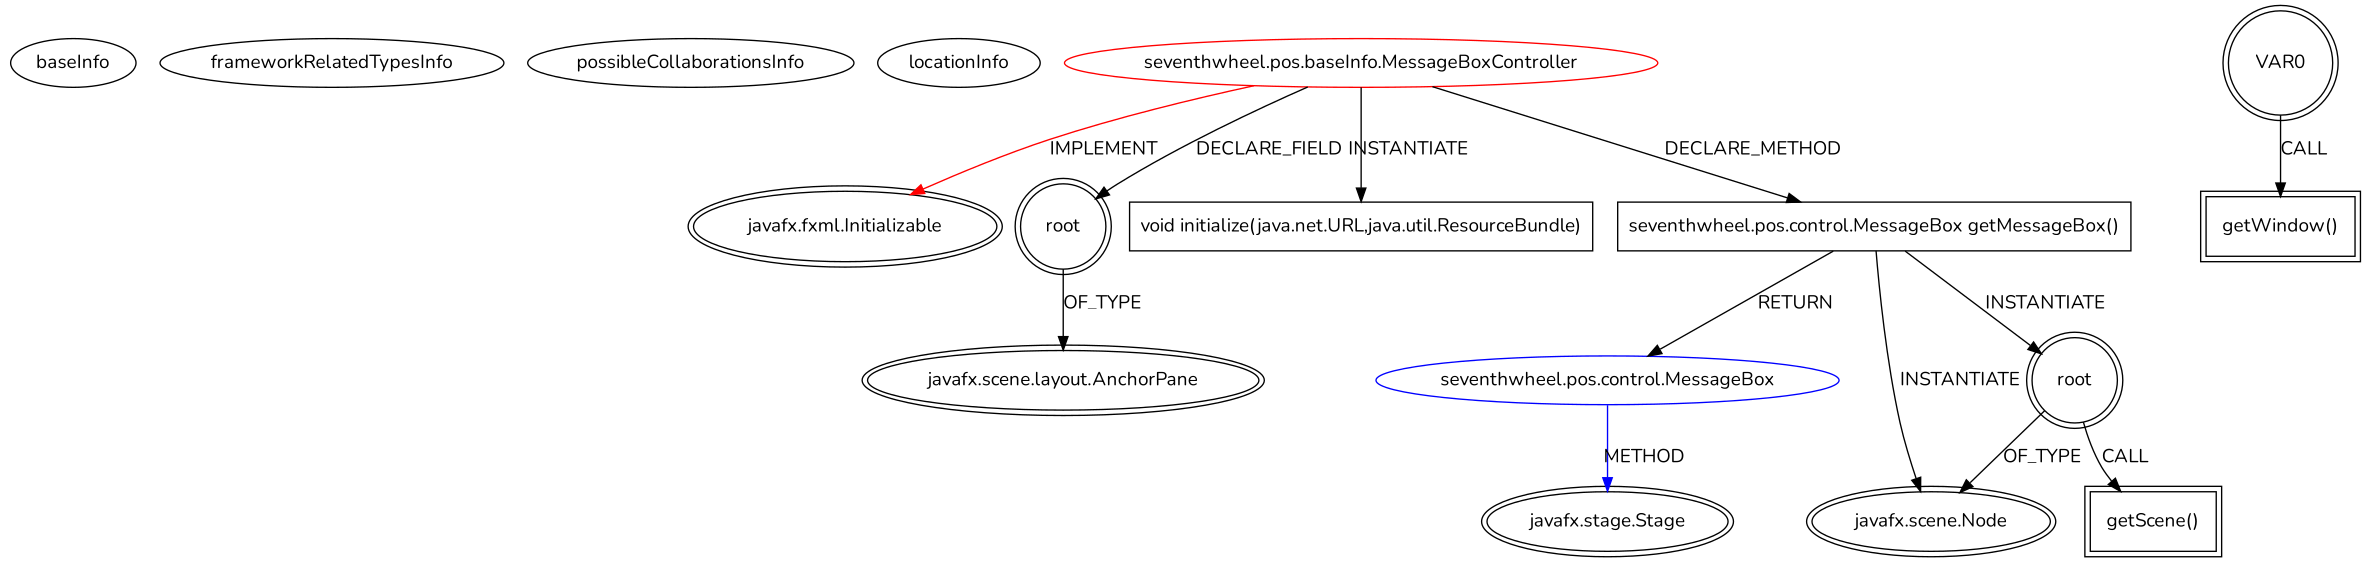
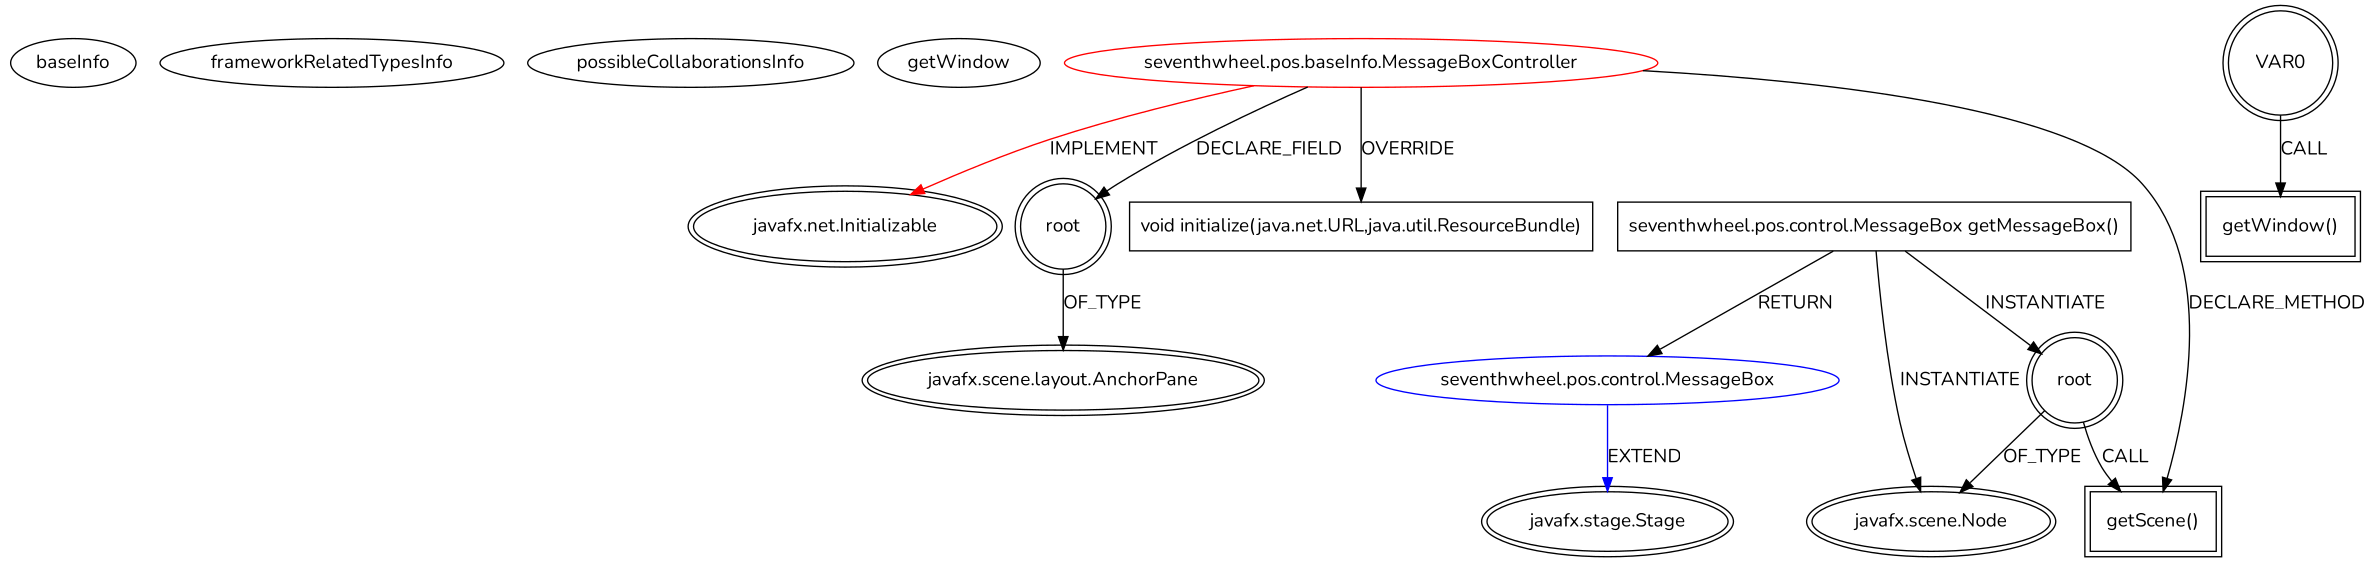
node "locationInfo": label "locationInfo" -> "getWindow"
edge "seventhwheel.pos.baseInfo.MessageBoxController" -> "seventhwheel.pos.control.MessageBox getMessageBox()": now "seventhwheel.pos.baseInfo.MessageBoxController" -> "getScene()"
edge "seventhwheel.pos.baseInfo.MessageBoxController" -> "void initialize(java.net.URL,java.util.ResourceBundle)": label "INSTANTIATE" -> "OVERRIDE"
node "javafx.fxml.Initializable": label "javafx.fxml.Initializable" -> "javafx.net.Initializable"
edge "seventhwheel.pos.control.MessageBox" -> "javafx.stage.Stage": label "METHOD" -> "EXTEND"
